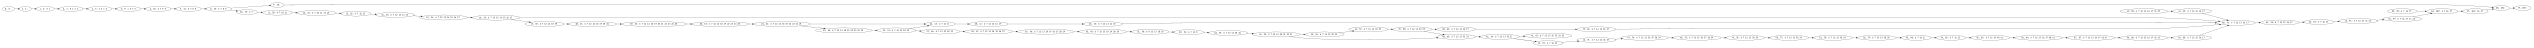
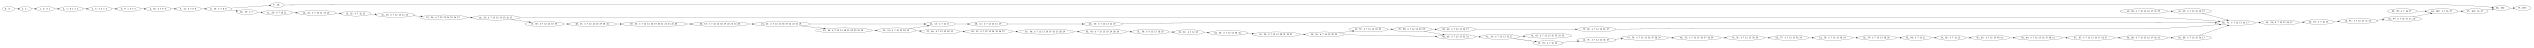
node "11, 30: 6 7 10 11": label "11, 30: 6 7 10 11" -> "11, 20: 6 7 10 11"
node "22, 51: 6 7 12 13": label "22, 51: 6 7 12 13" -> "32, 51: 6 7 12 13"
edge "34, 53: 6 7 12 13 30 31 32 33" -> "40, 63: 6 7 12 13 32 33": now "35, 54: 6 7 12 13 32 33" -> "40, 63: 6 7 12 13 32 33"
